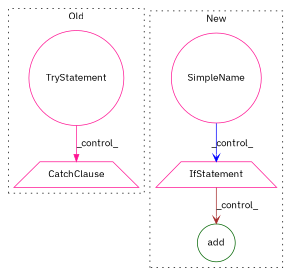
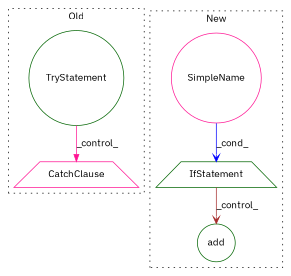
node "TryStatement": color deeppink -> darkgreen
edge "SimpleName" -> "IfStatement": label "_control_" -> "_cond_"
node "IfStatement": color deeppink -> darkgreen
